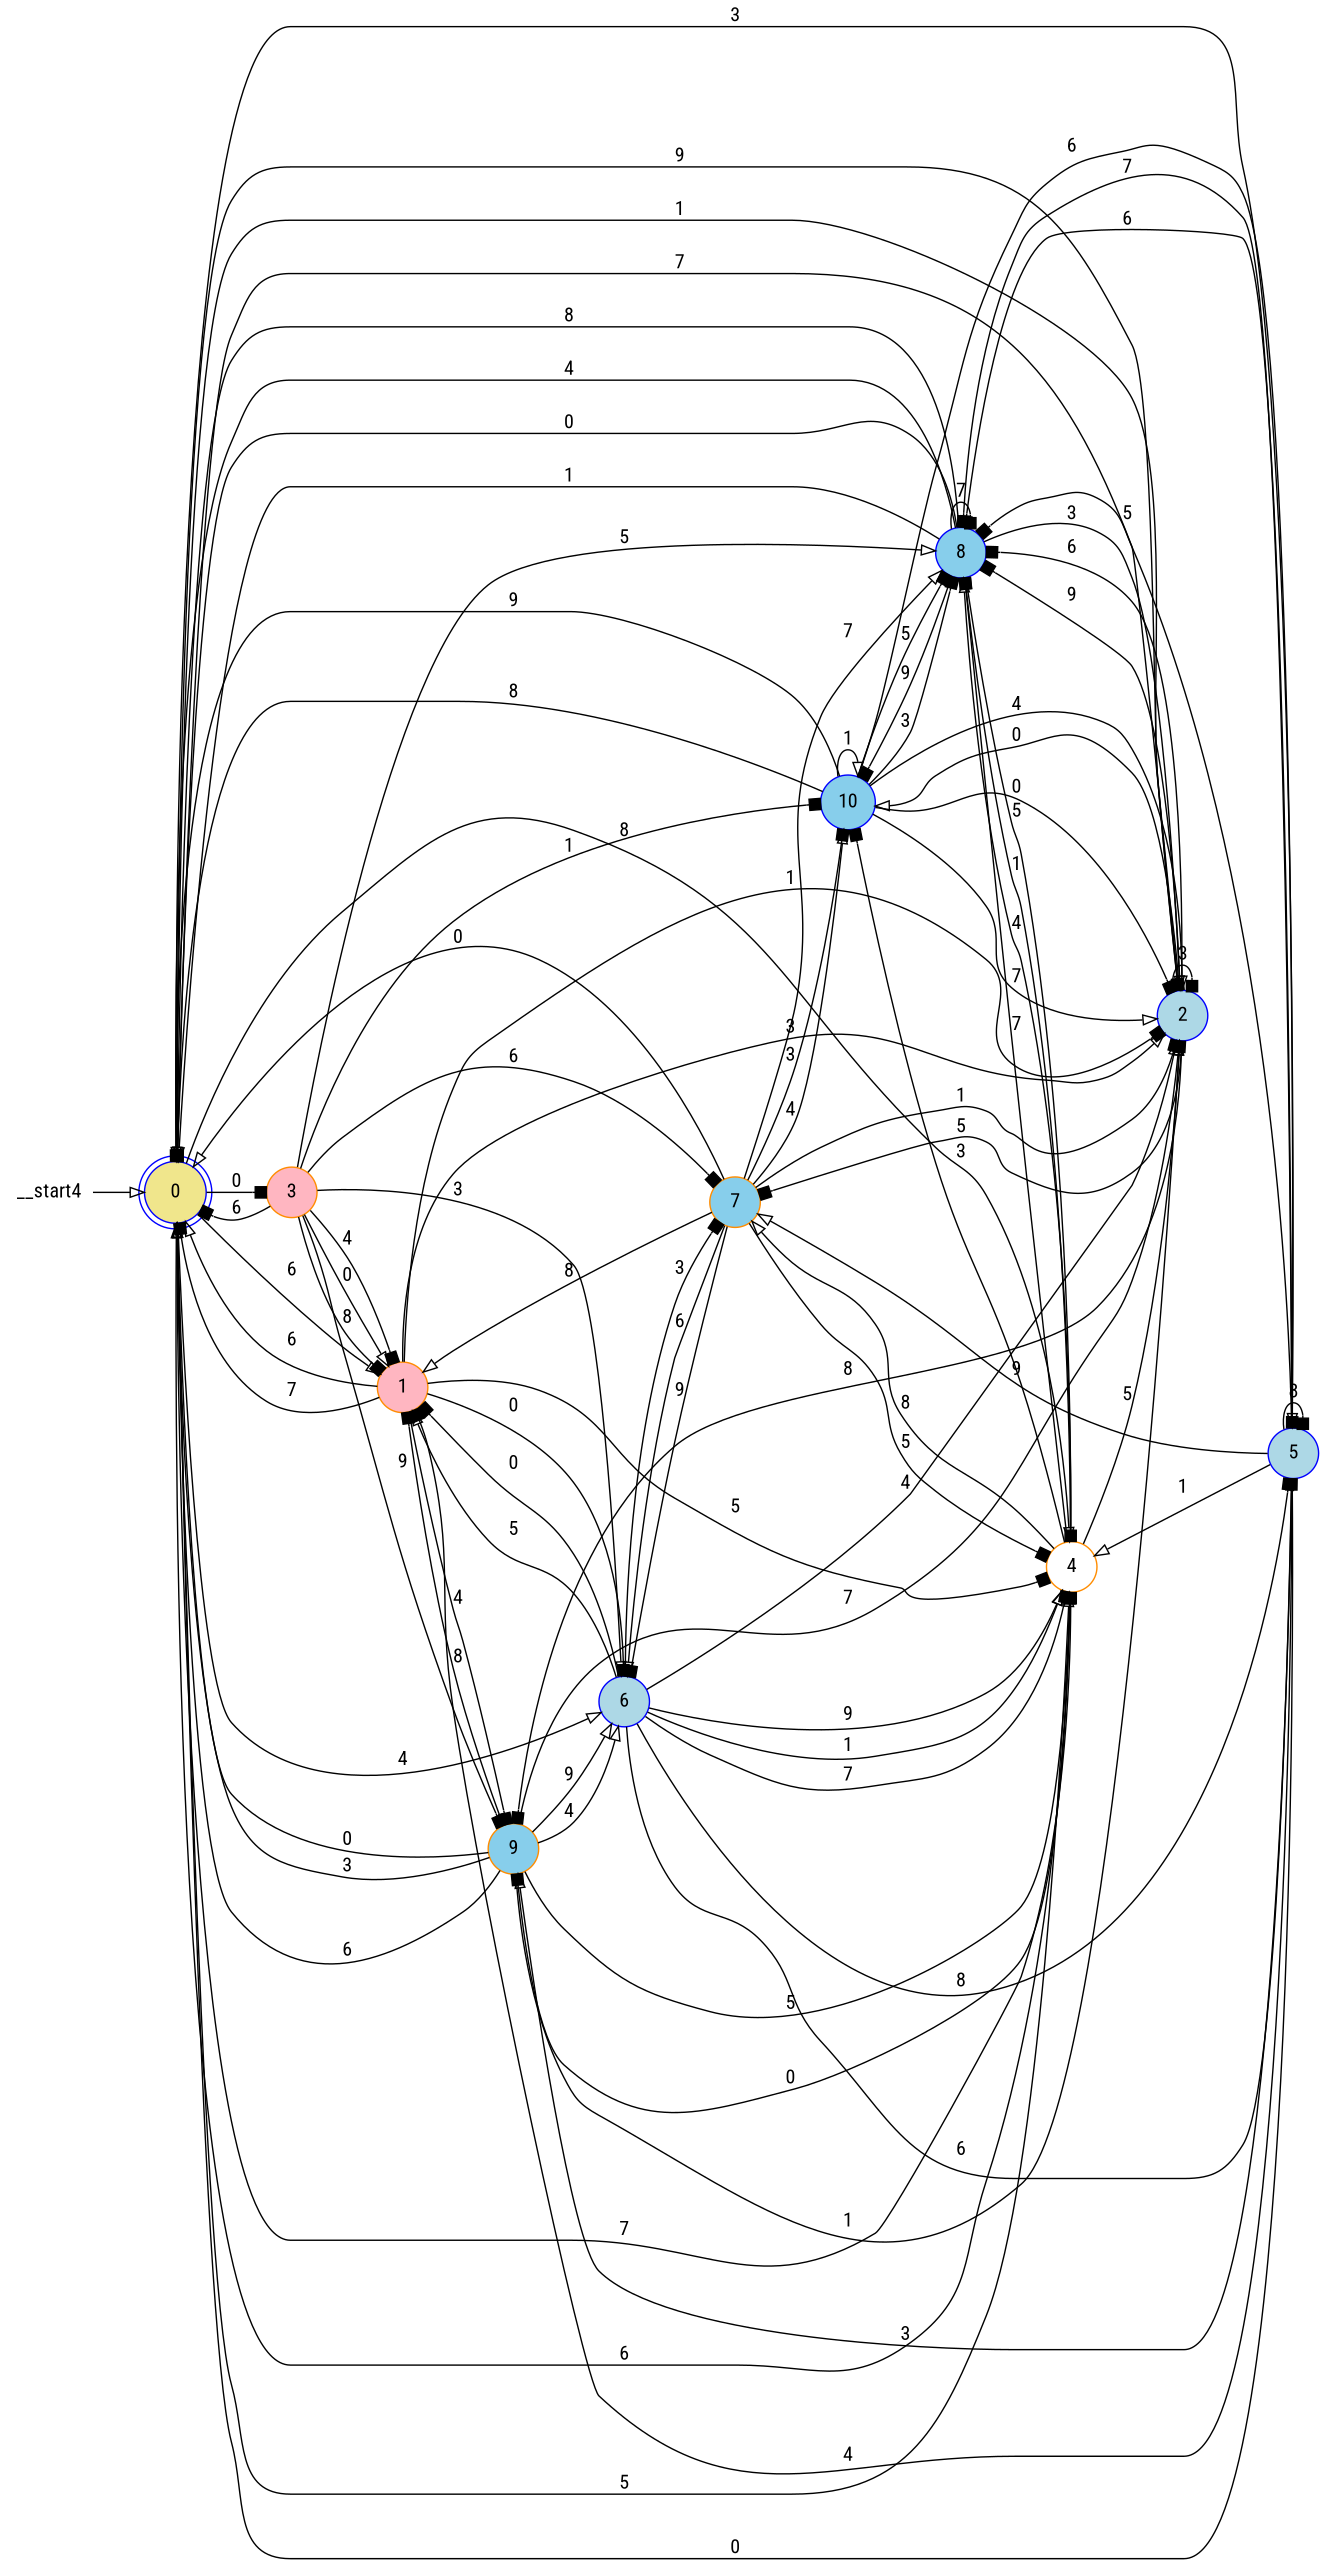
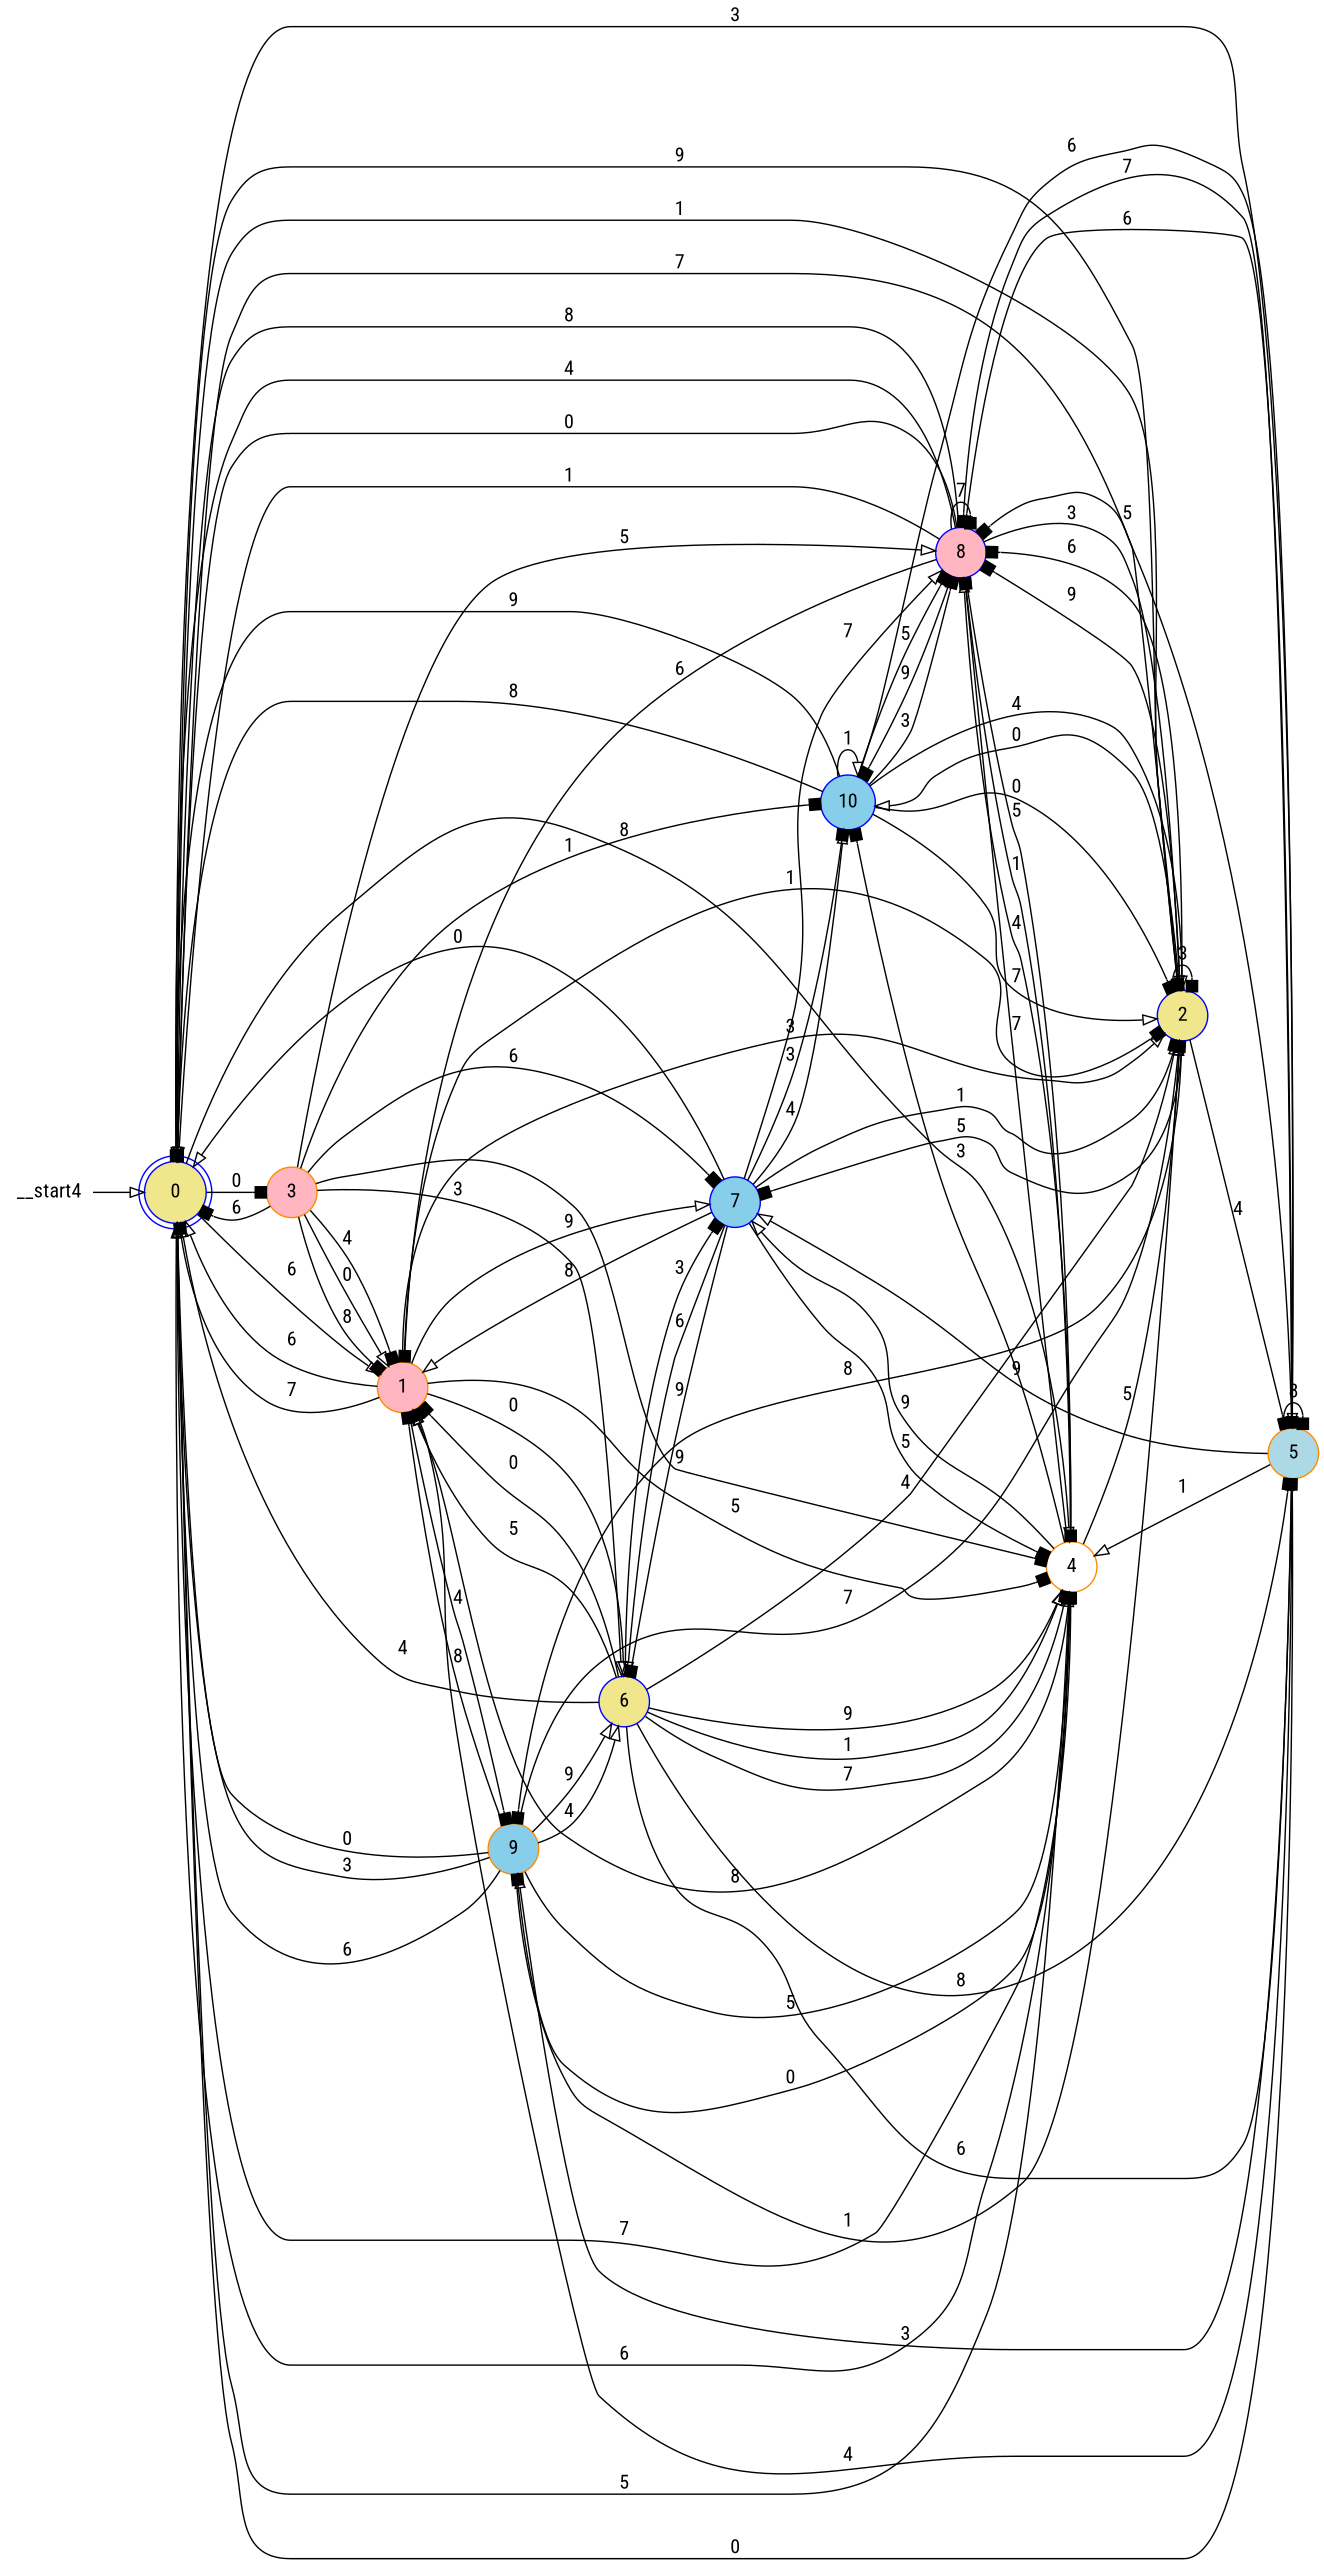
node "8": fillcolor skyblue -> lightpink
edge "8" -> "1": added, label "6"
node "2": fillcolor lightblue -> khaki
node "7": color darkorange -> blue
edge "2" -> "5": added, label "4"
edge "1" -> "7": added, label "9"
edge "4" -> "7": label "8" -> "9"
node "5": color blue -> darkorange
edge "1" -> "6": arrowhead box -> onormal
edge "3" -> "9": now "3" -> "4"
edge "0" -> "6": reversed
node "6": fillcolor lightblue -> khaki
edge "4" -> "1": added, label "8"
